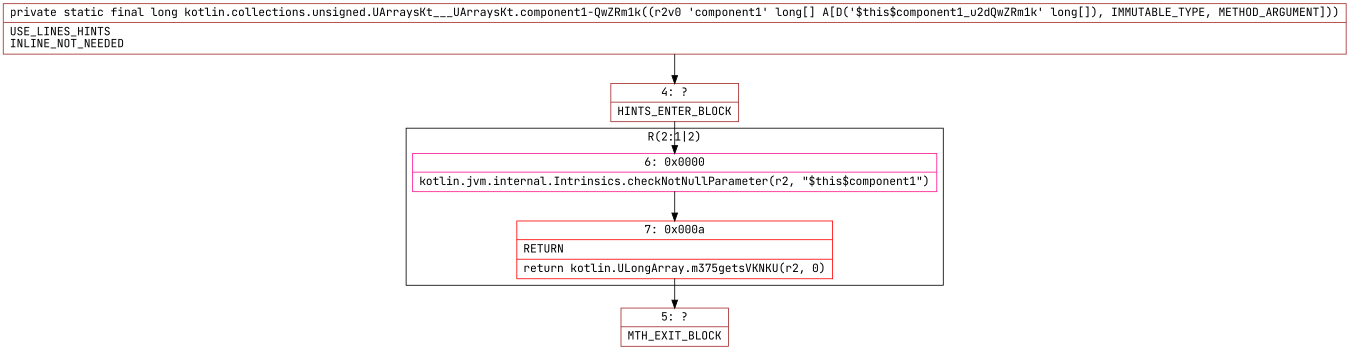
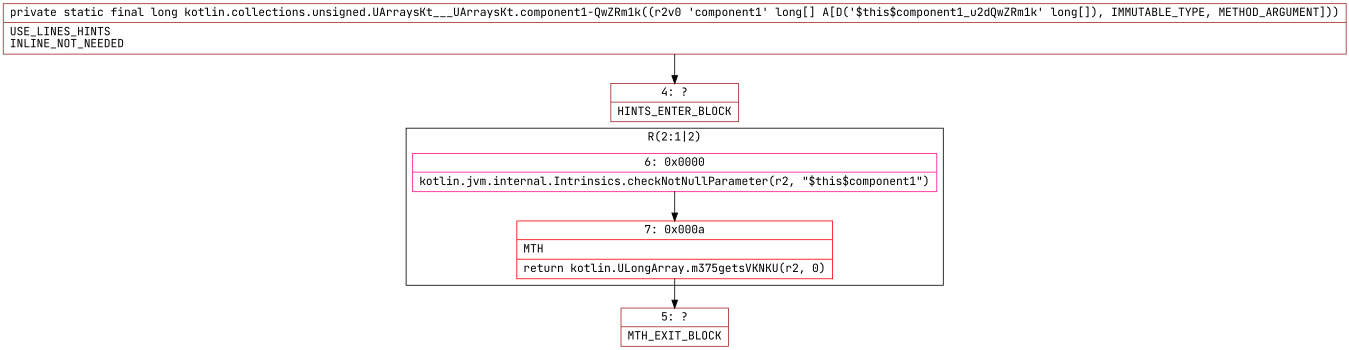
edge "4: ?" -> "6: 0x0000": removed
node "7: 0x000a": text "RETURN" -> "MTH"
